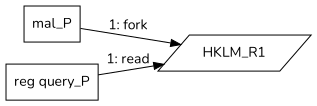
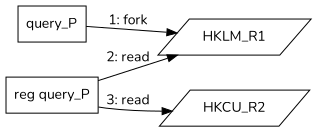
node "mal_P": label "mal_P" -> "query_P"
edge "reg query_P" -> "HKLM_R1": label "1: read" -> "2: read"
node "HKCU_R2": added
